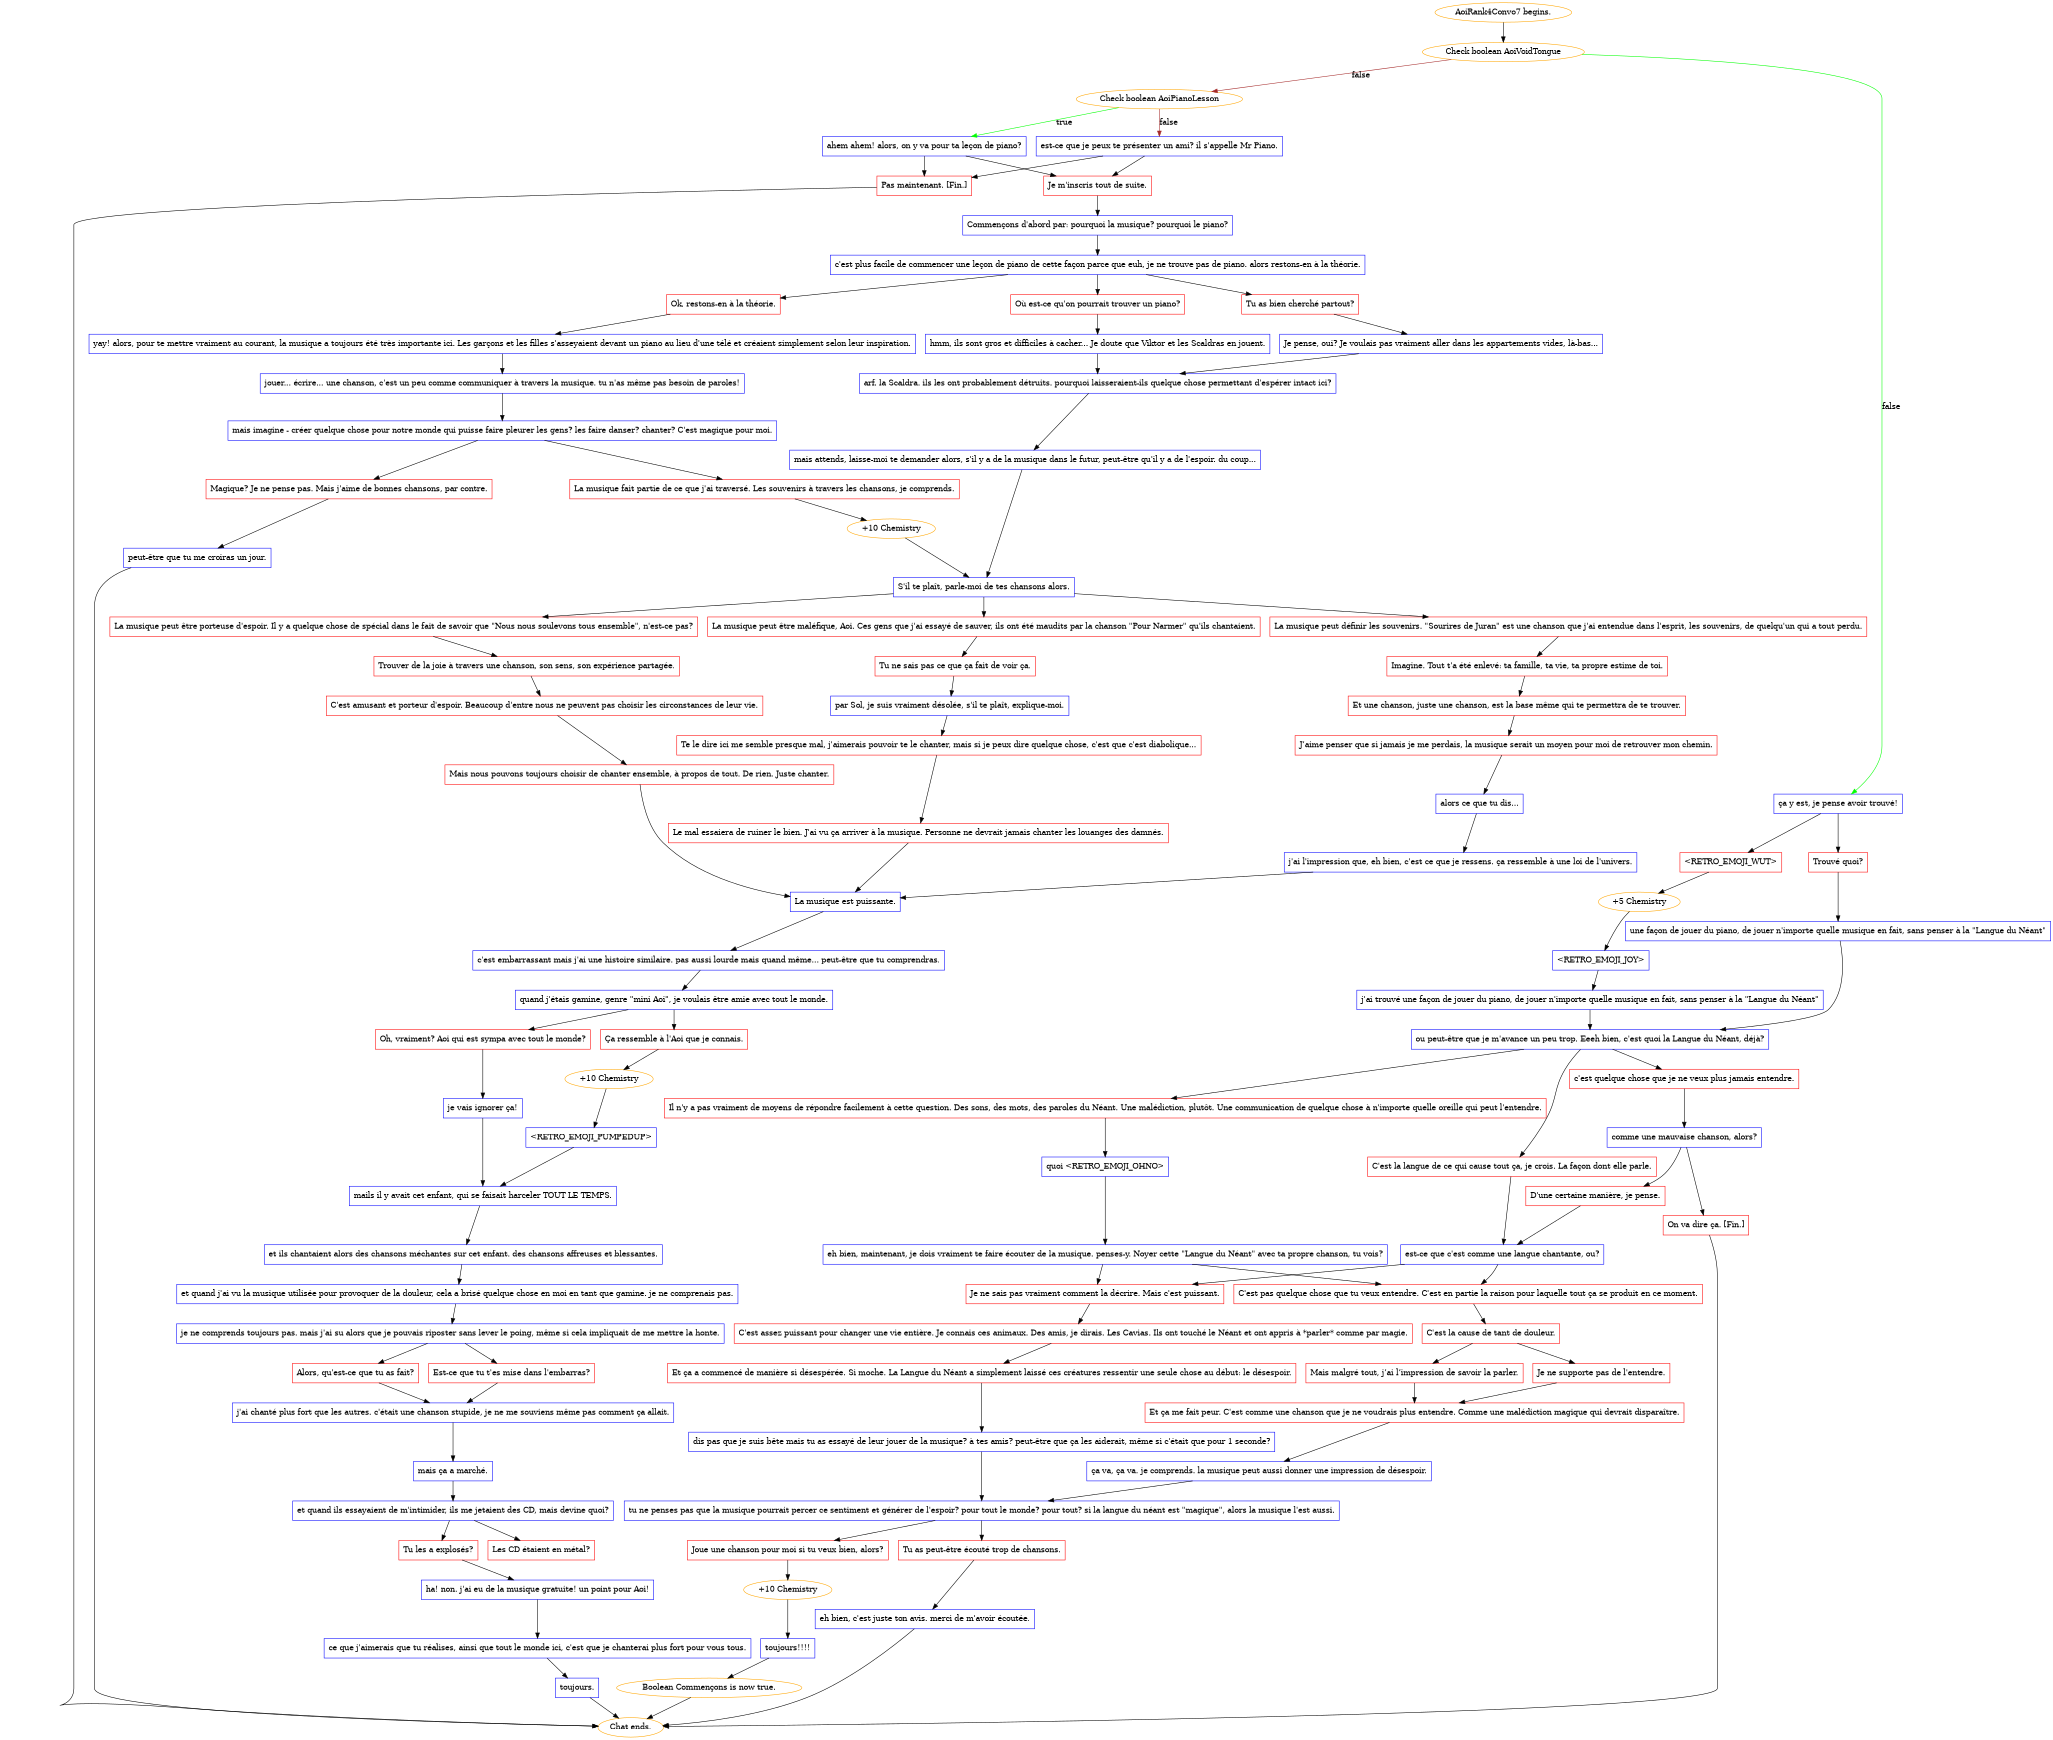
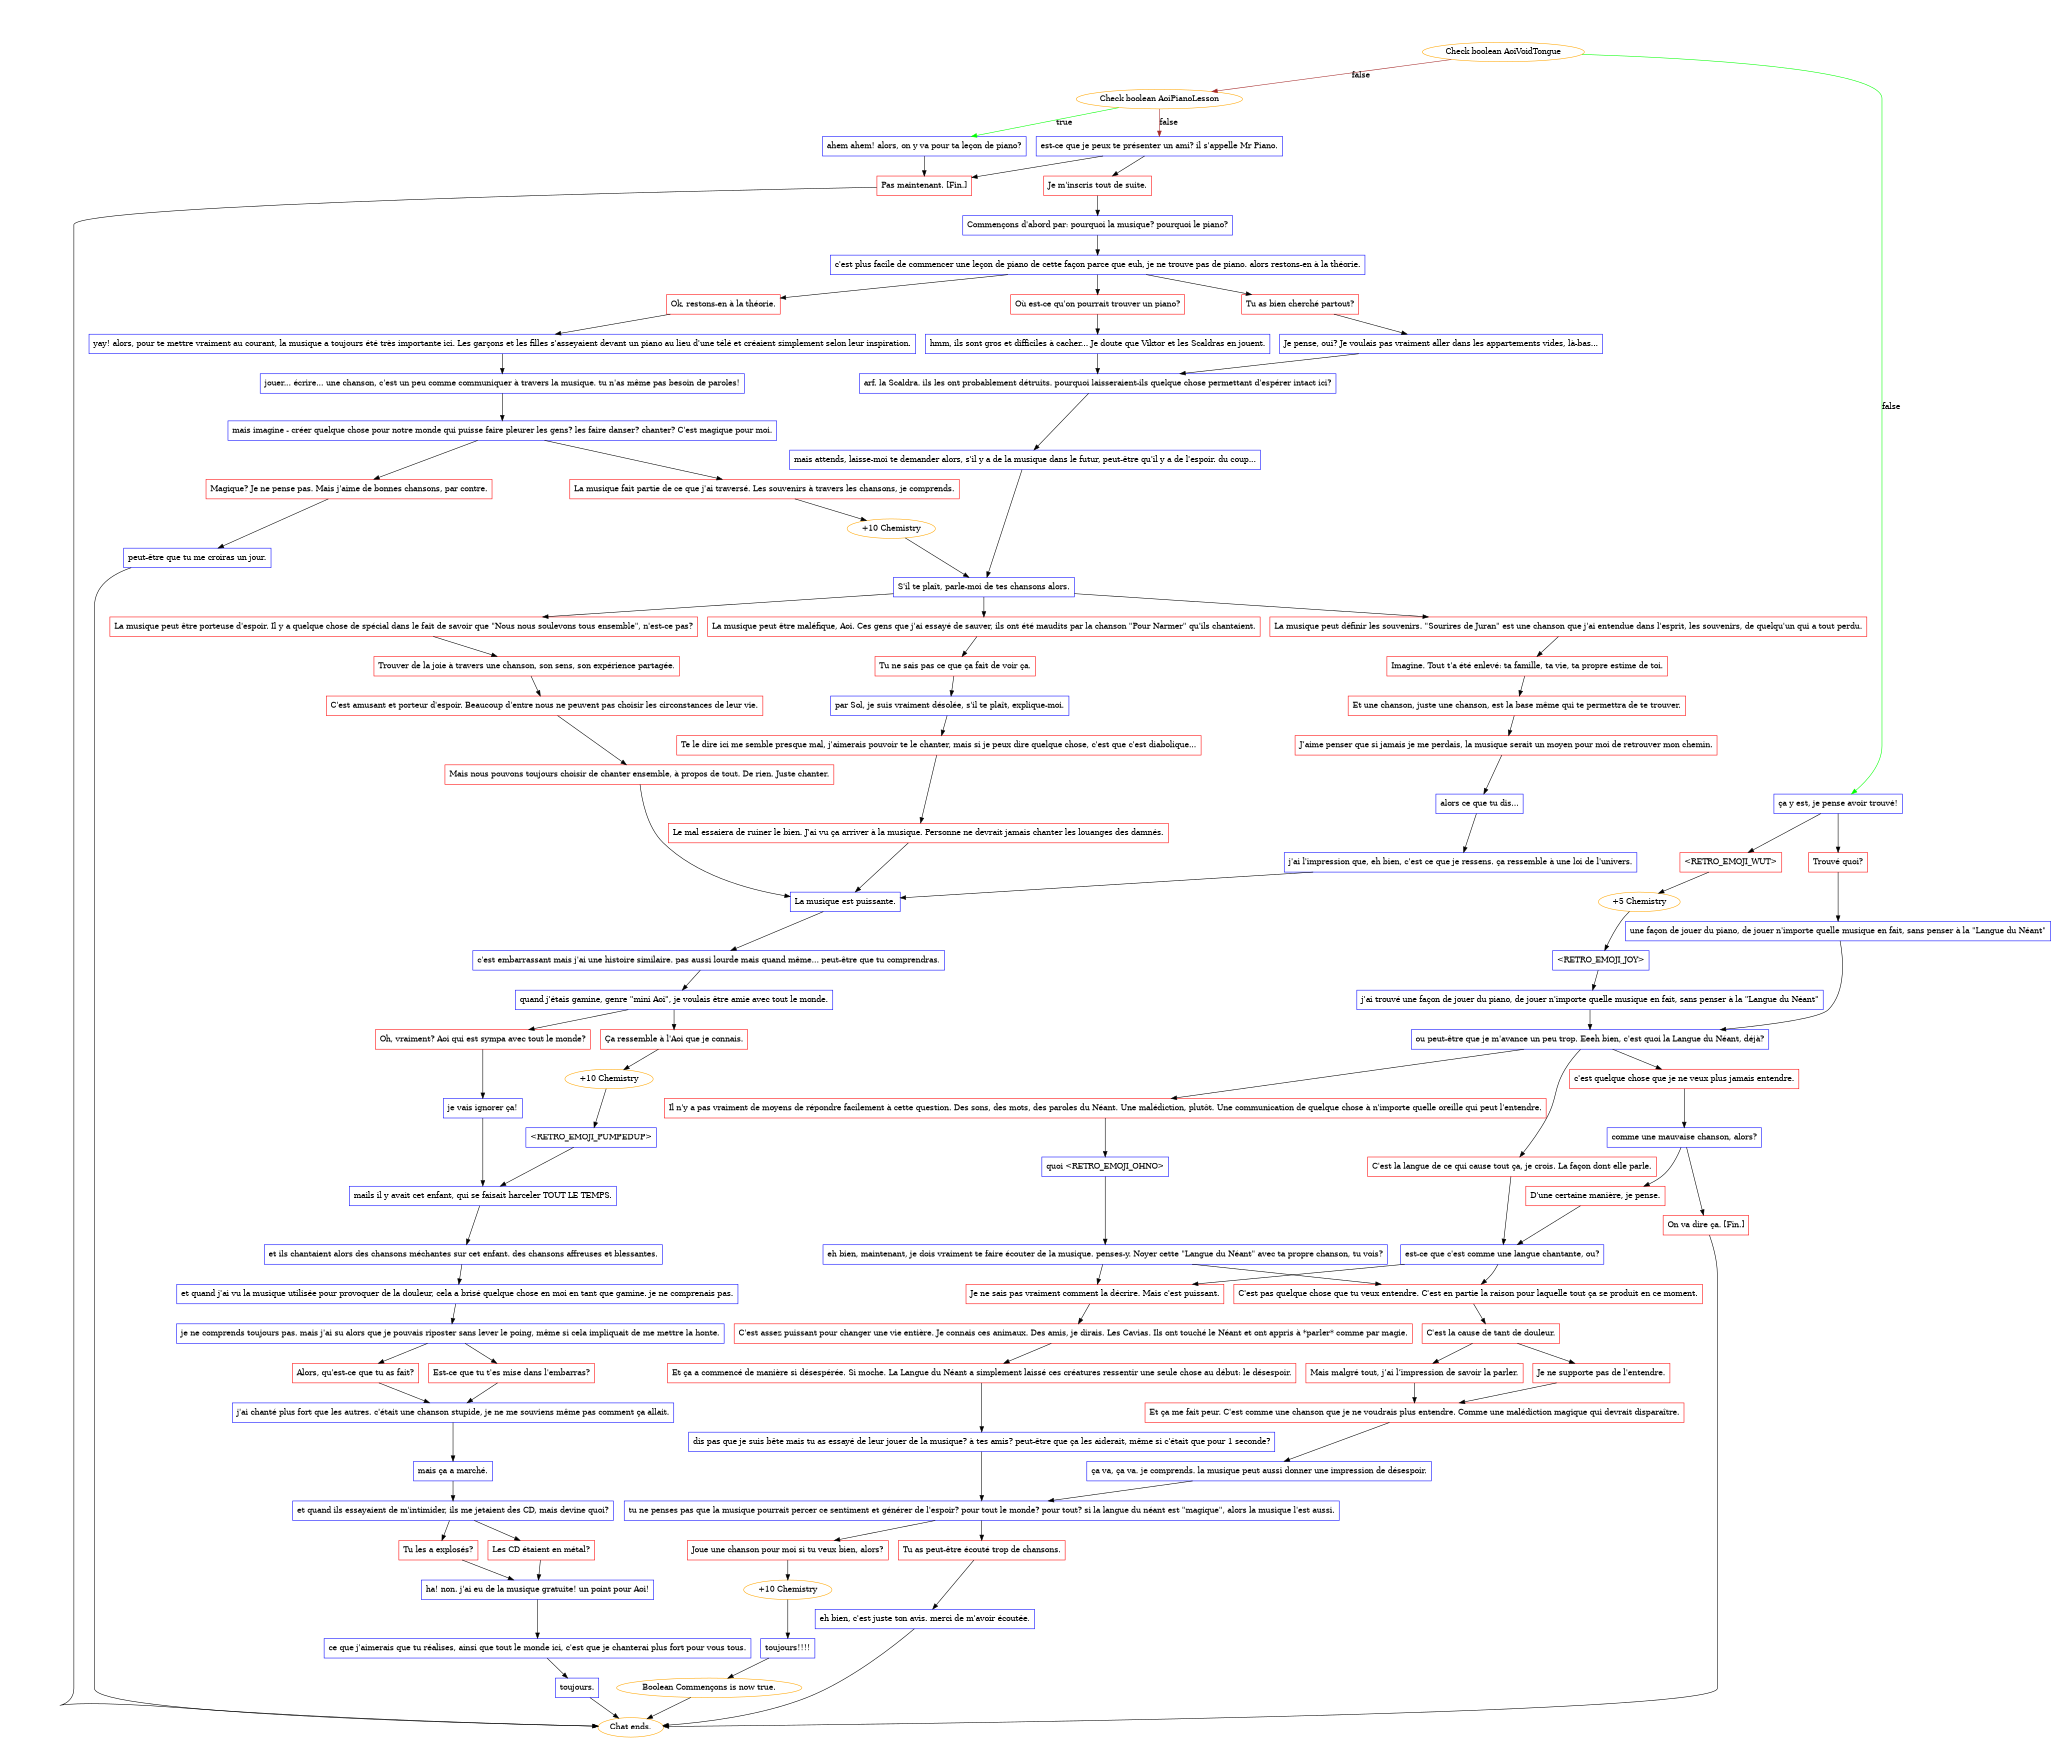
node "AoiRank4Convo7 begins.": removed
edge "ahem ahem! alors, on y va pour ta leçon de piano?" -> "Je m'inscris tout de suite.": removed
edge "Les CD étaient en métal?" -> "ha! non. j'ai eu de la musique gratuite! un point pour Aoi!": added
